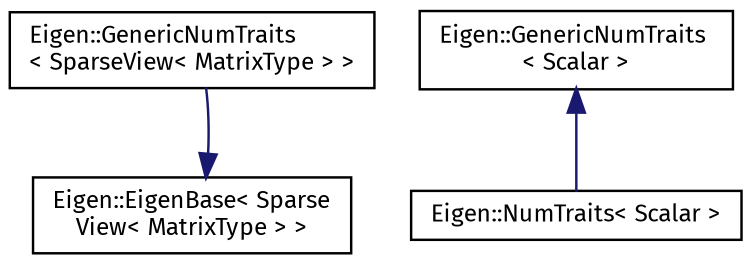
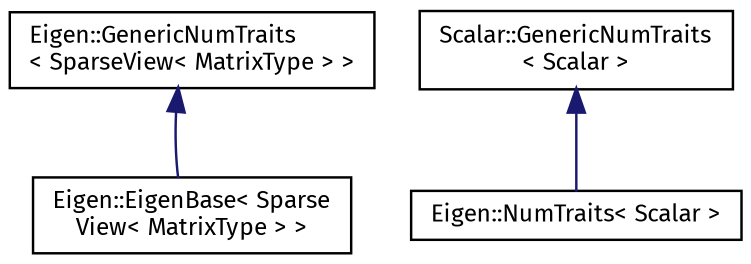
node "Eigen::GenericNumTraits < Scalar >": label "Eigen::GenericNumTraits < Scalar >" -> "Scalar::GenericNumTraits < Scalar >"
edge "Eigen::GenericNumTraits < SparseView< MatrixType > >" -> "Eigen::EigenBase< Sparse View< MatrixType > >": reversed
